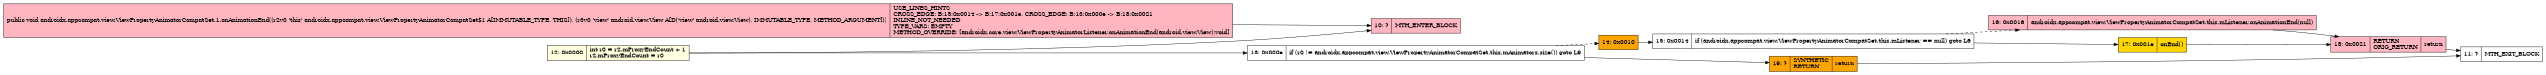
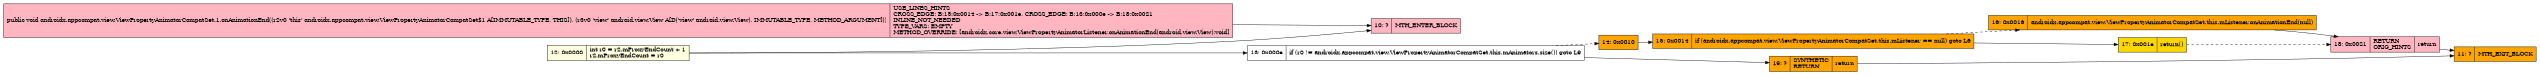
node "16: 0x0016": fillcolor lightpink -> orange
node "15: 0x0014": fillcolor white -> orange
node "17: 0x001e": text "onEnd()" -> "return()"
edge "17: 0x001e" -> "18: 0x0021": style solid -> dashed
node "18: 0x0021": text "ORIG_RETURN" -> "ORIG_HINTS"
node "11: ?": fillcolor white -> orange
